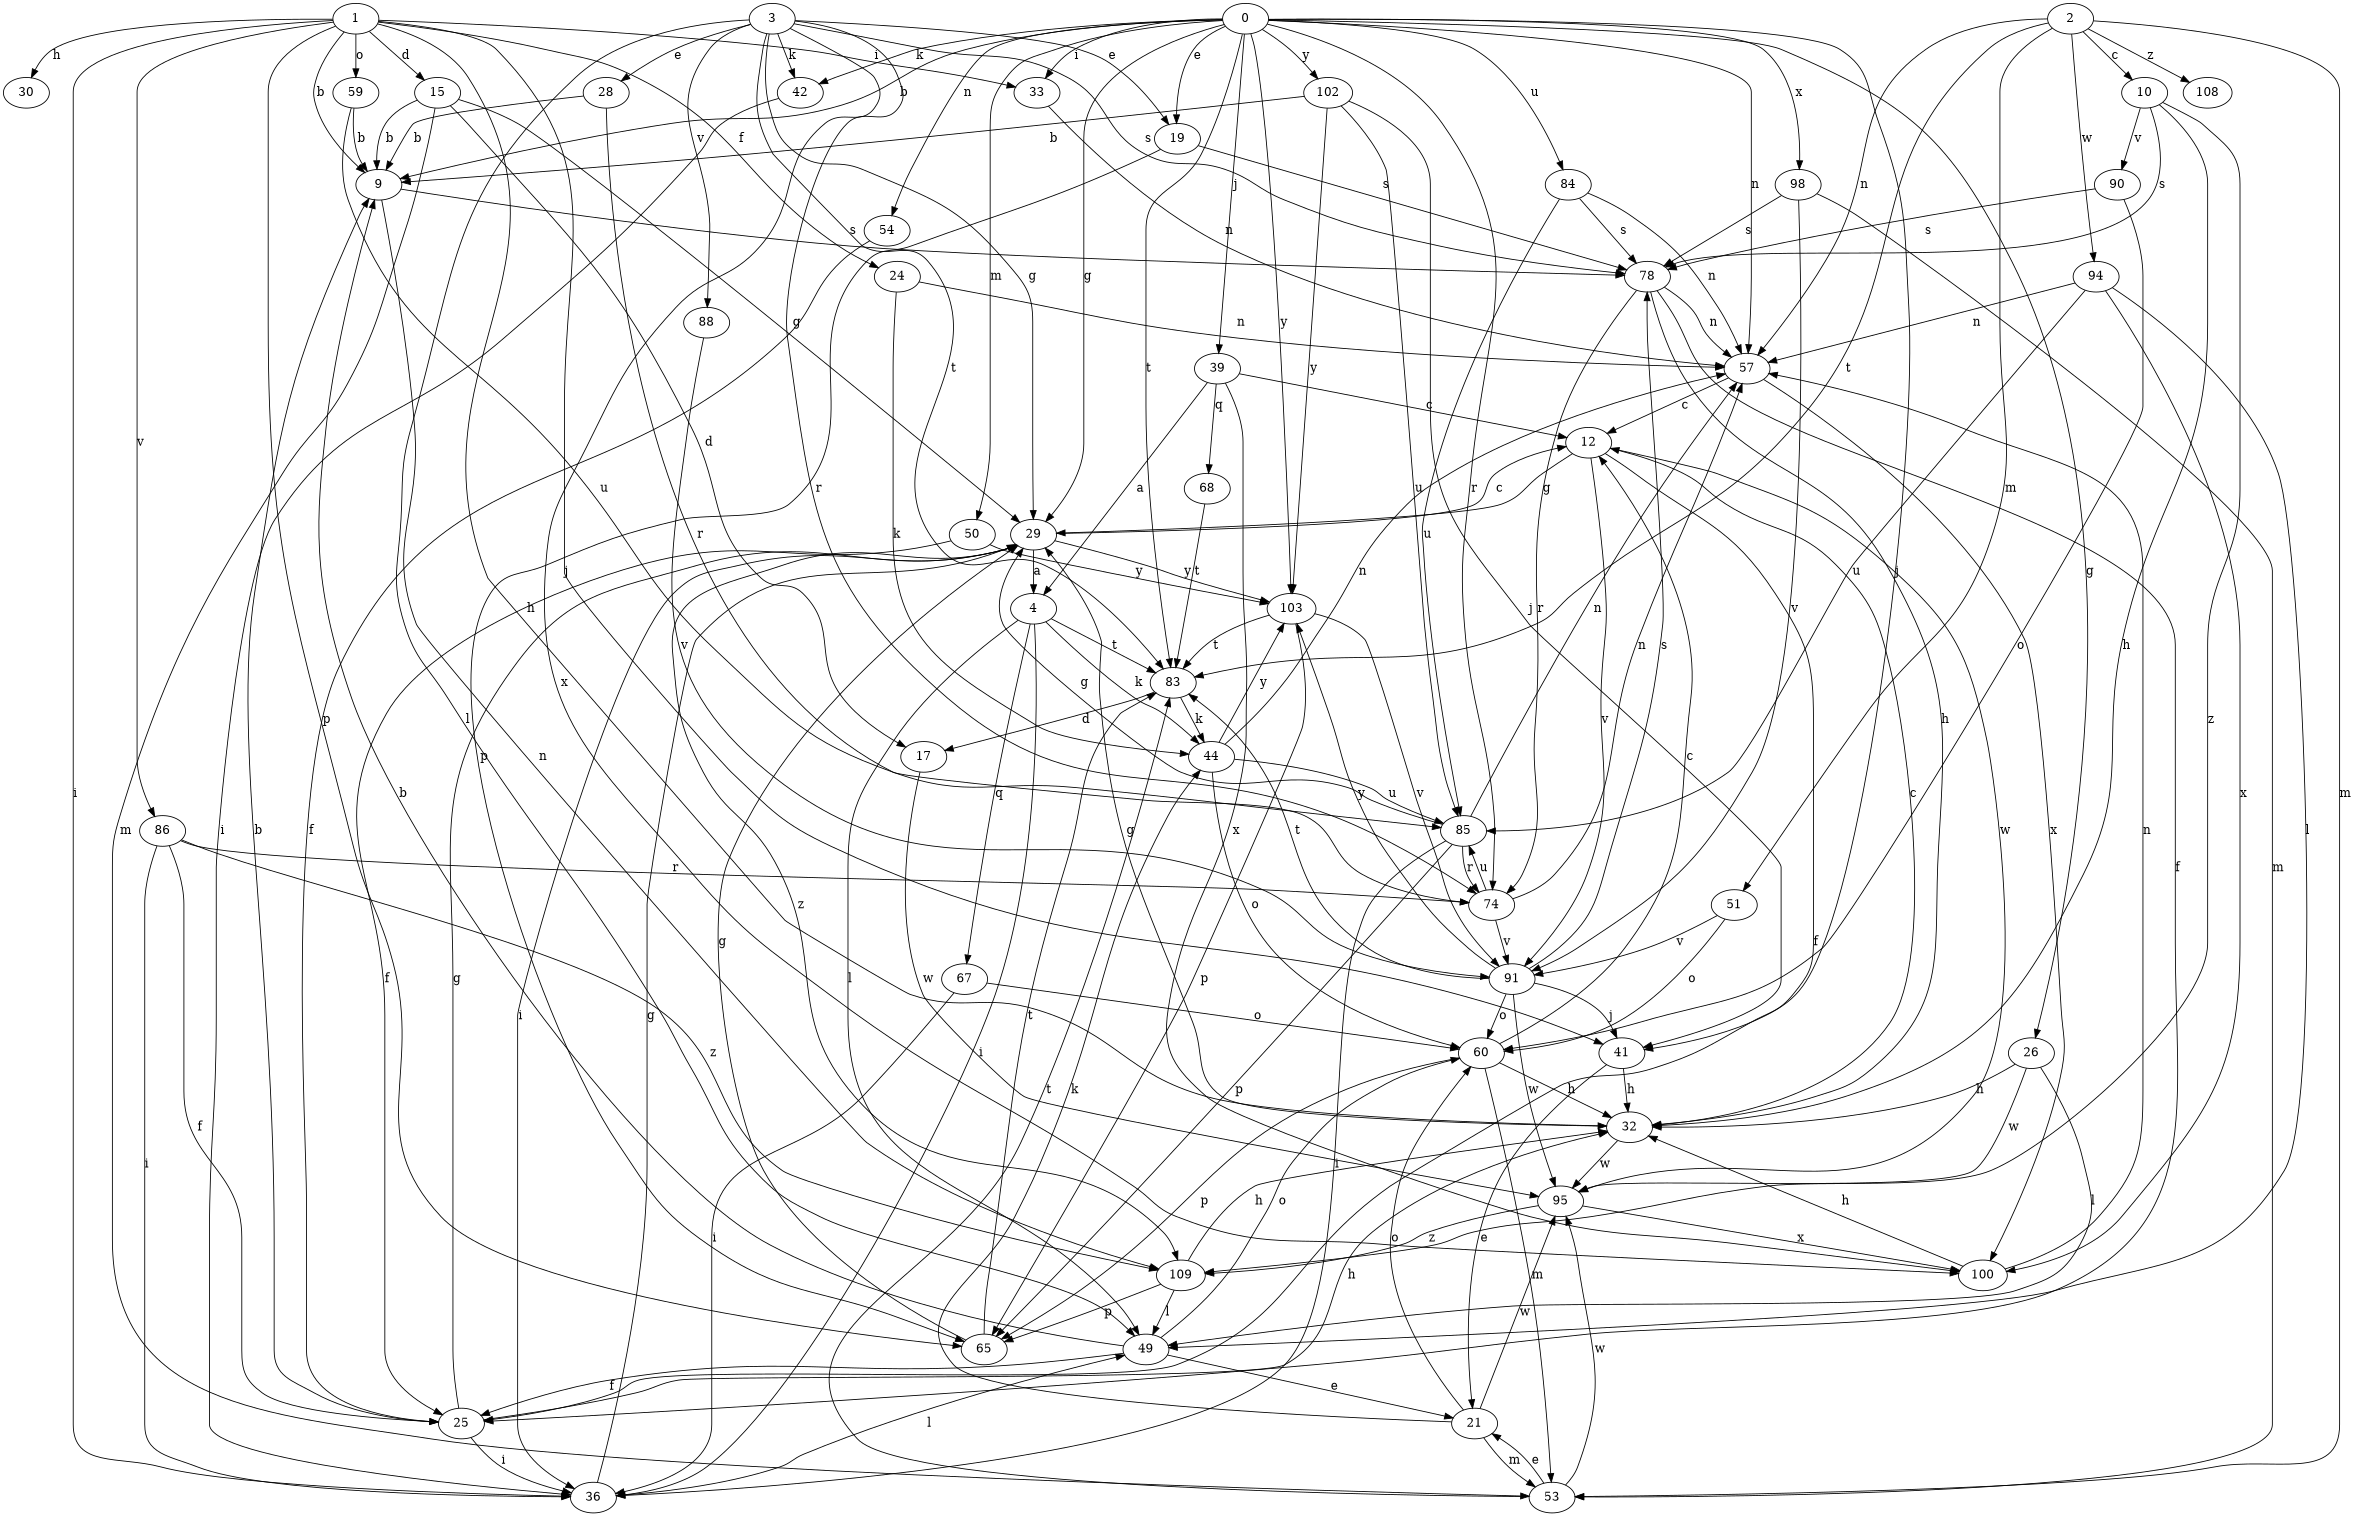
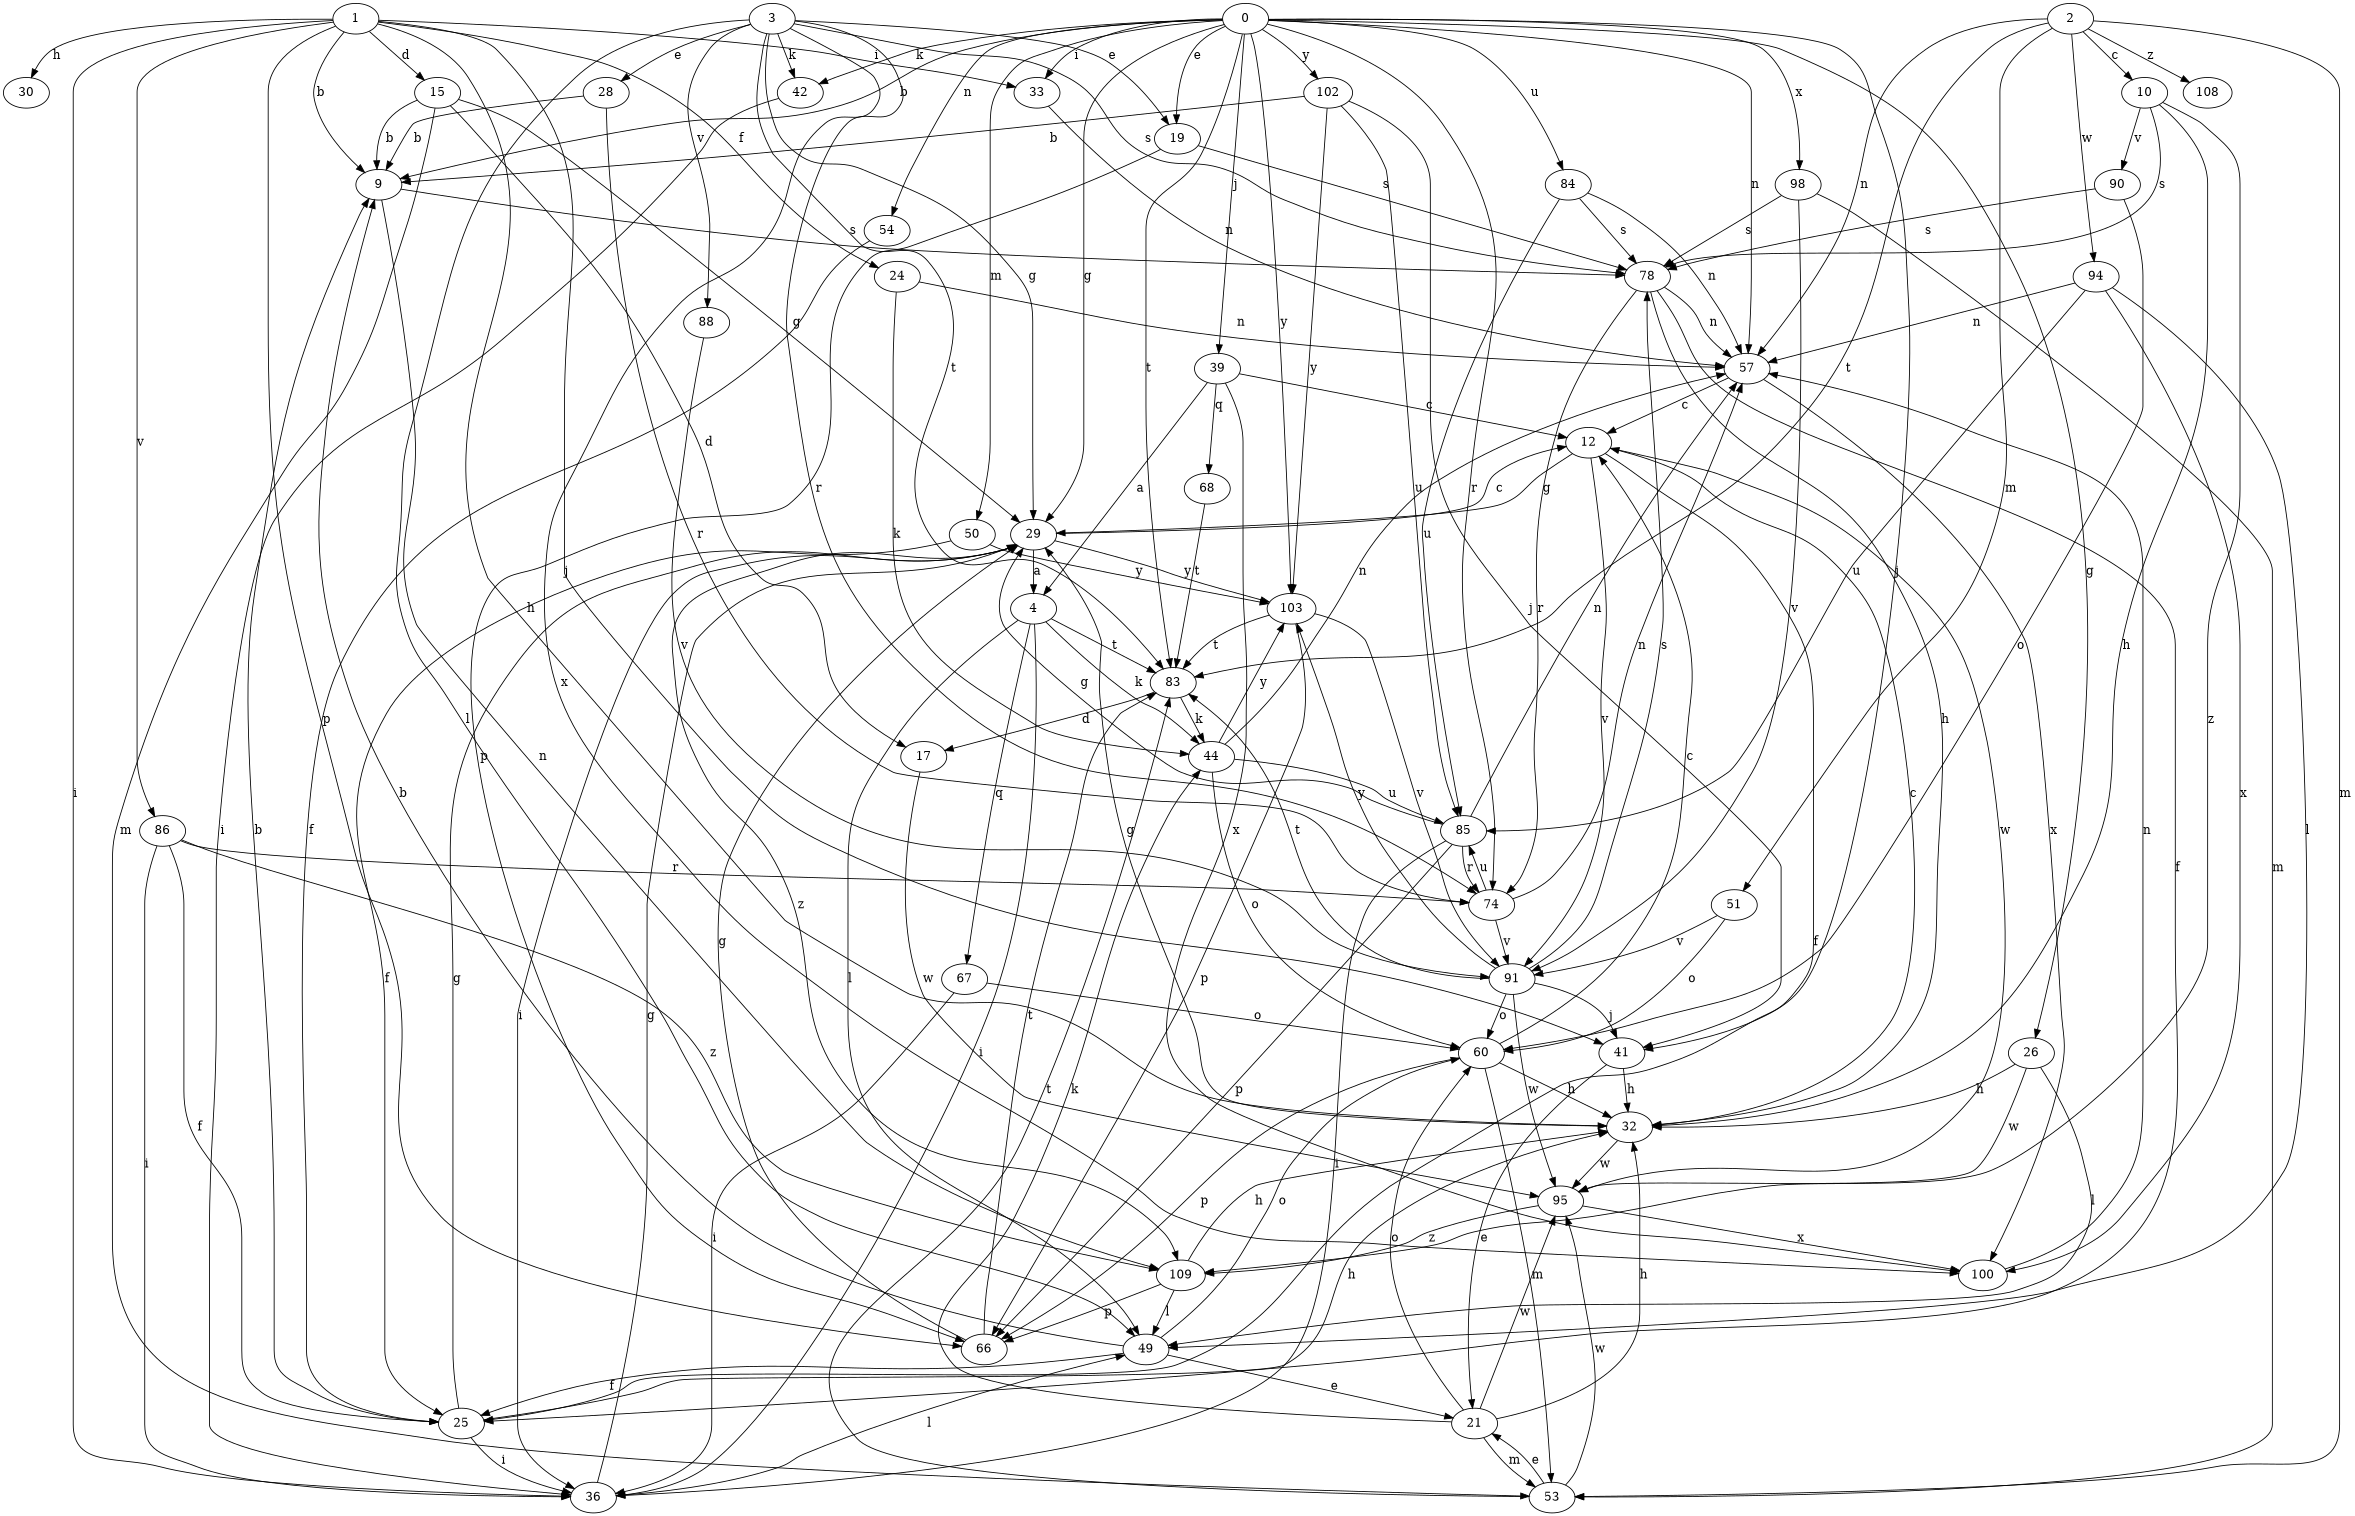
node "59": removed
edge "100" -> "32": now "21" -> "32"
node "65": label "65" -> "66"
